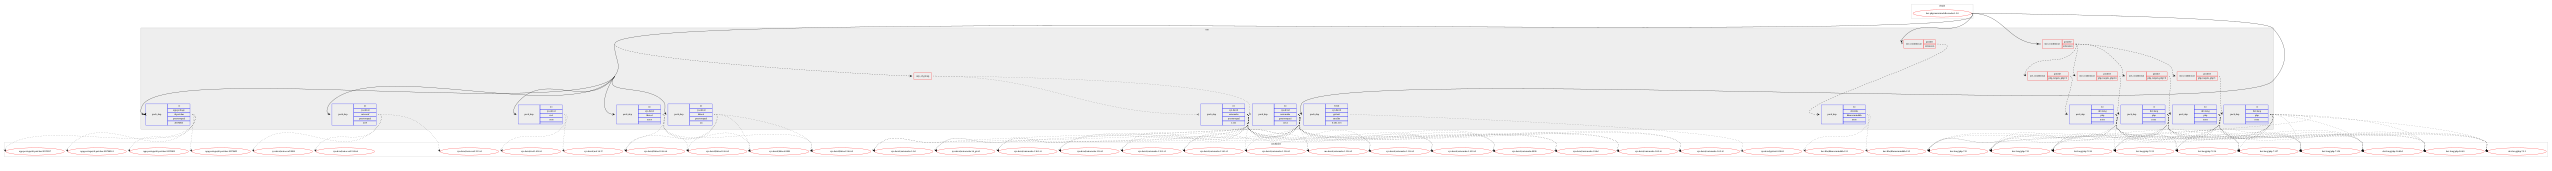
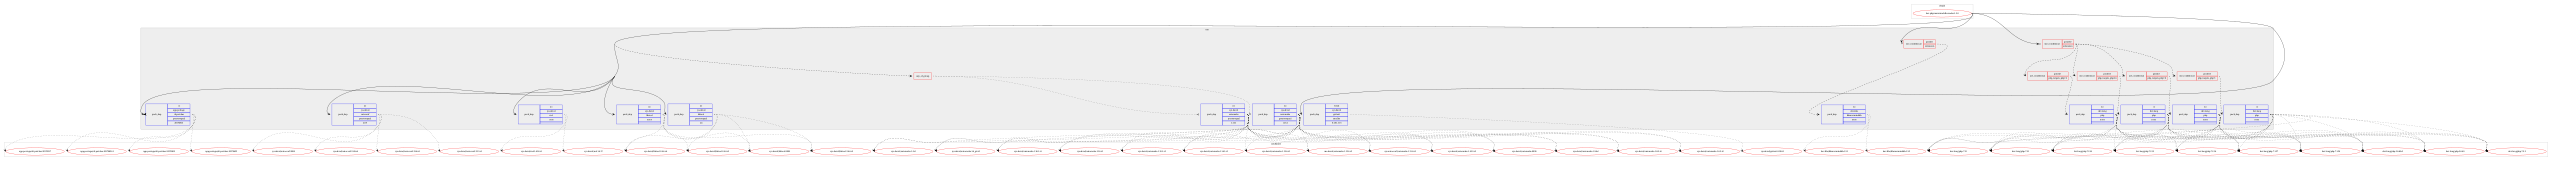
node "sys-devel/autoconf-2.64-r1": added
node "sys-devel/automake-1.11.6-r3": label "sys-devel/automake-1.11.6-r3" -> "sys-autoconf/automake-1.11.6-r3"
